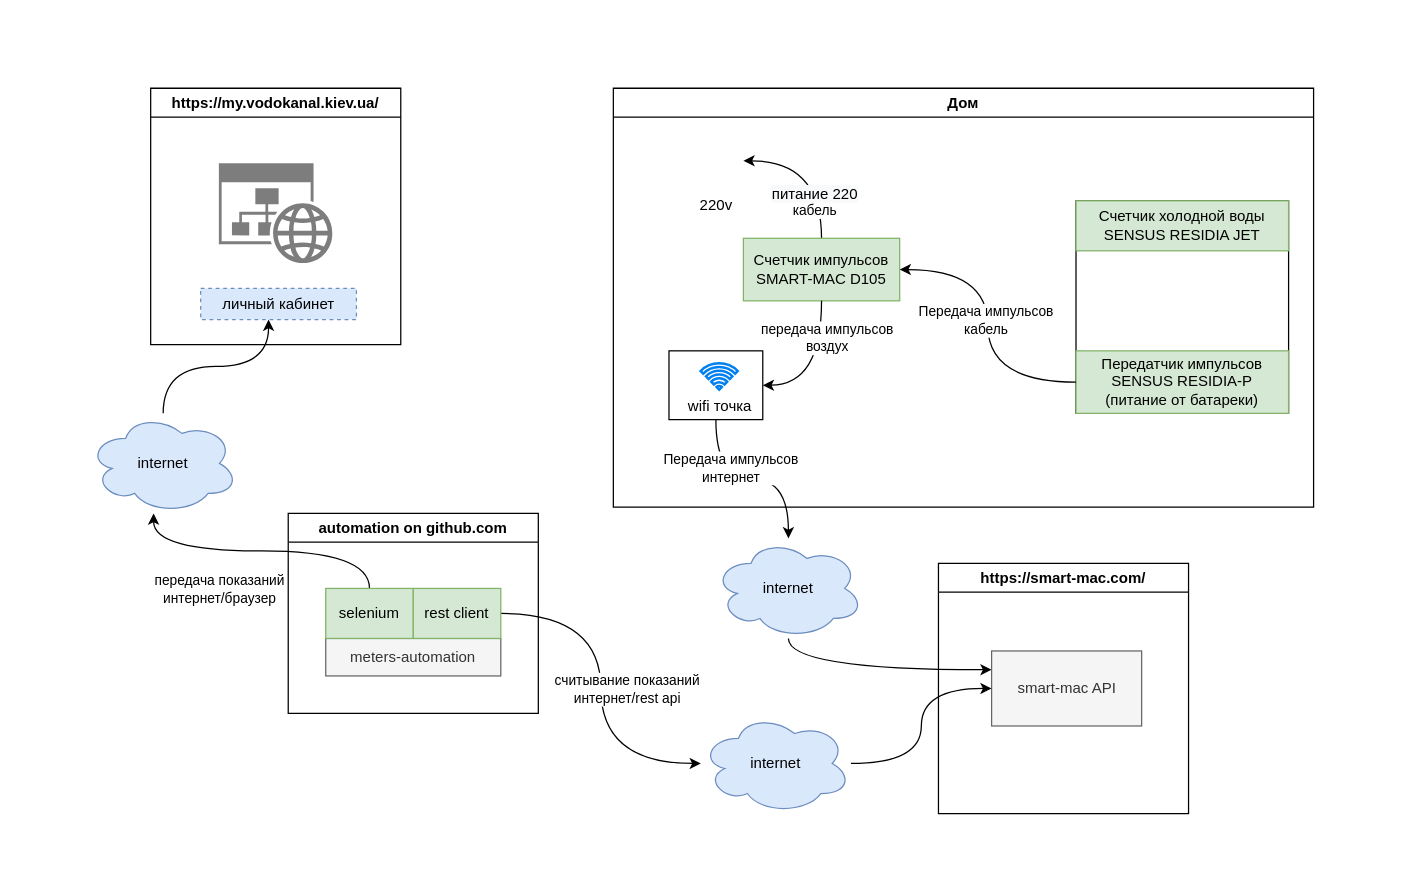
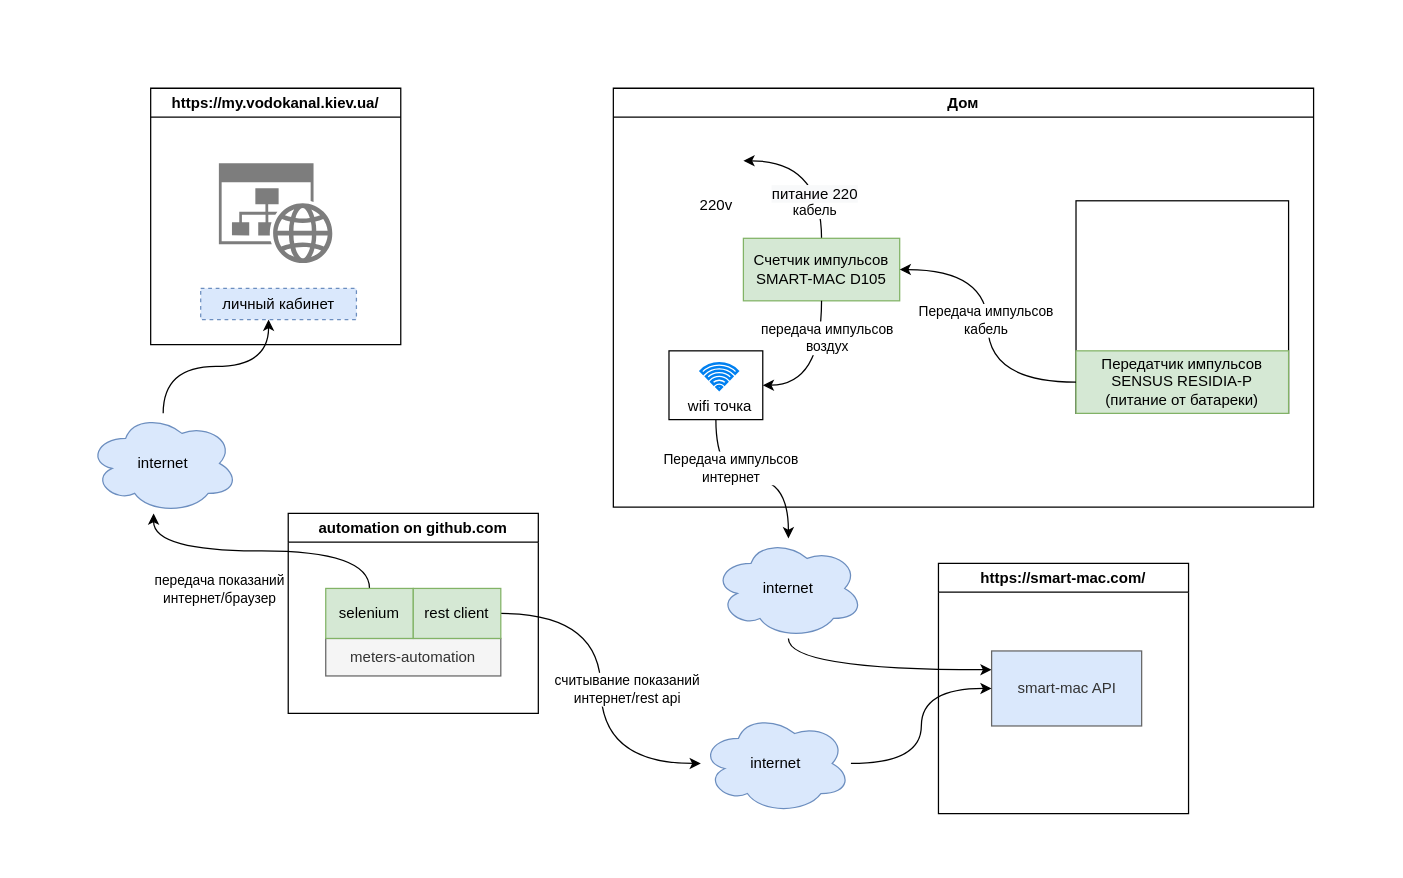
node "Счетчик холодной воды SENSUS RESIDIA JET": removed
node "smart-mac API": fillcolor #f5f5f5 -> #dae8fc
